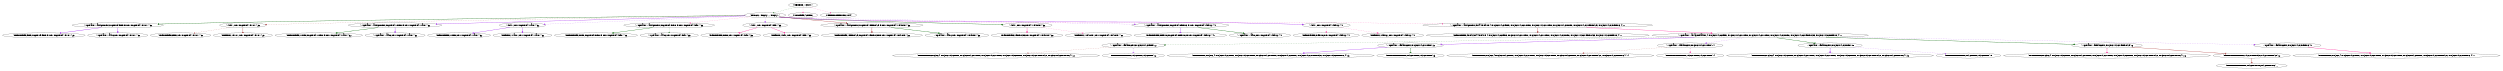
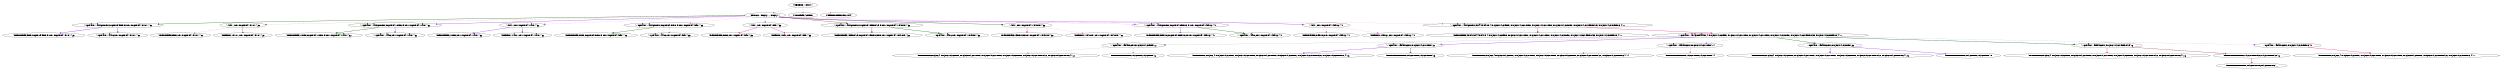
node "(<operator>.fieldAccess,Project.MSG_INFO)": text "75" -> "25"
edge "(<operator>.fieldAccess,Project.MSG_INFO)" -> "(FIELD_IDENTIFIER,MSG_INFO,MSG_INFO)": style dashed -> bold
